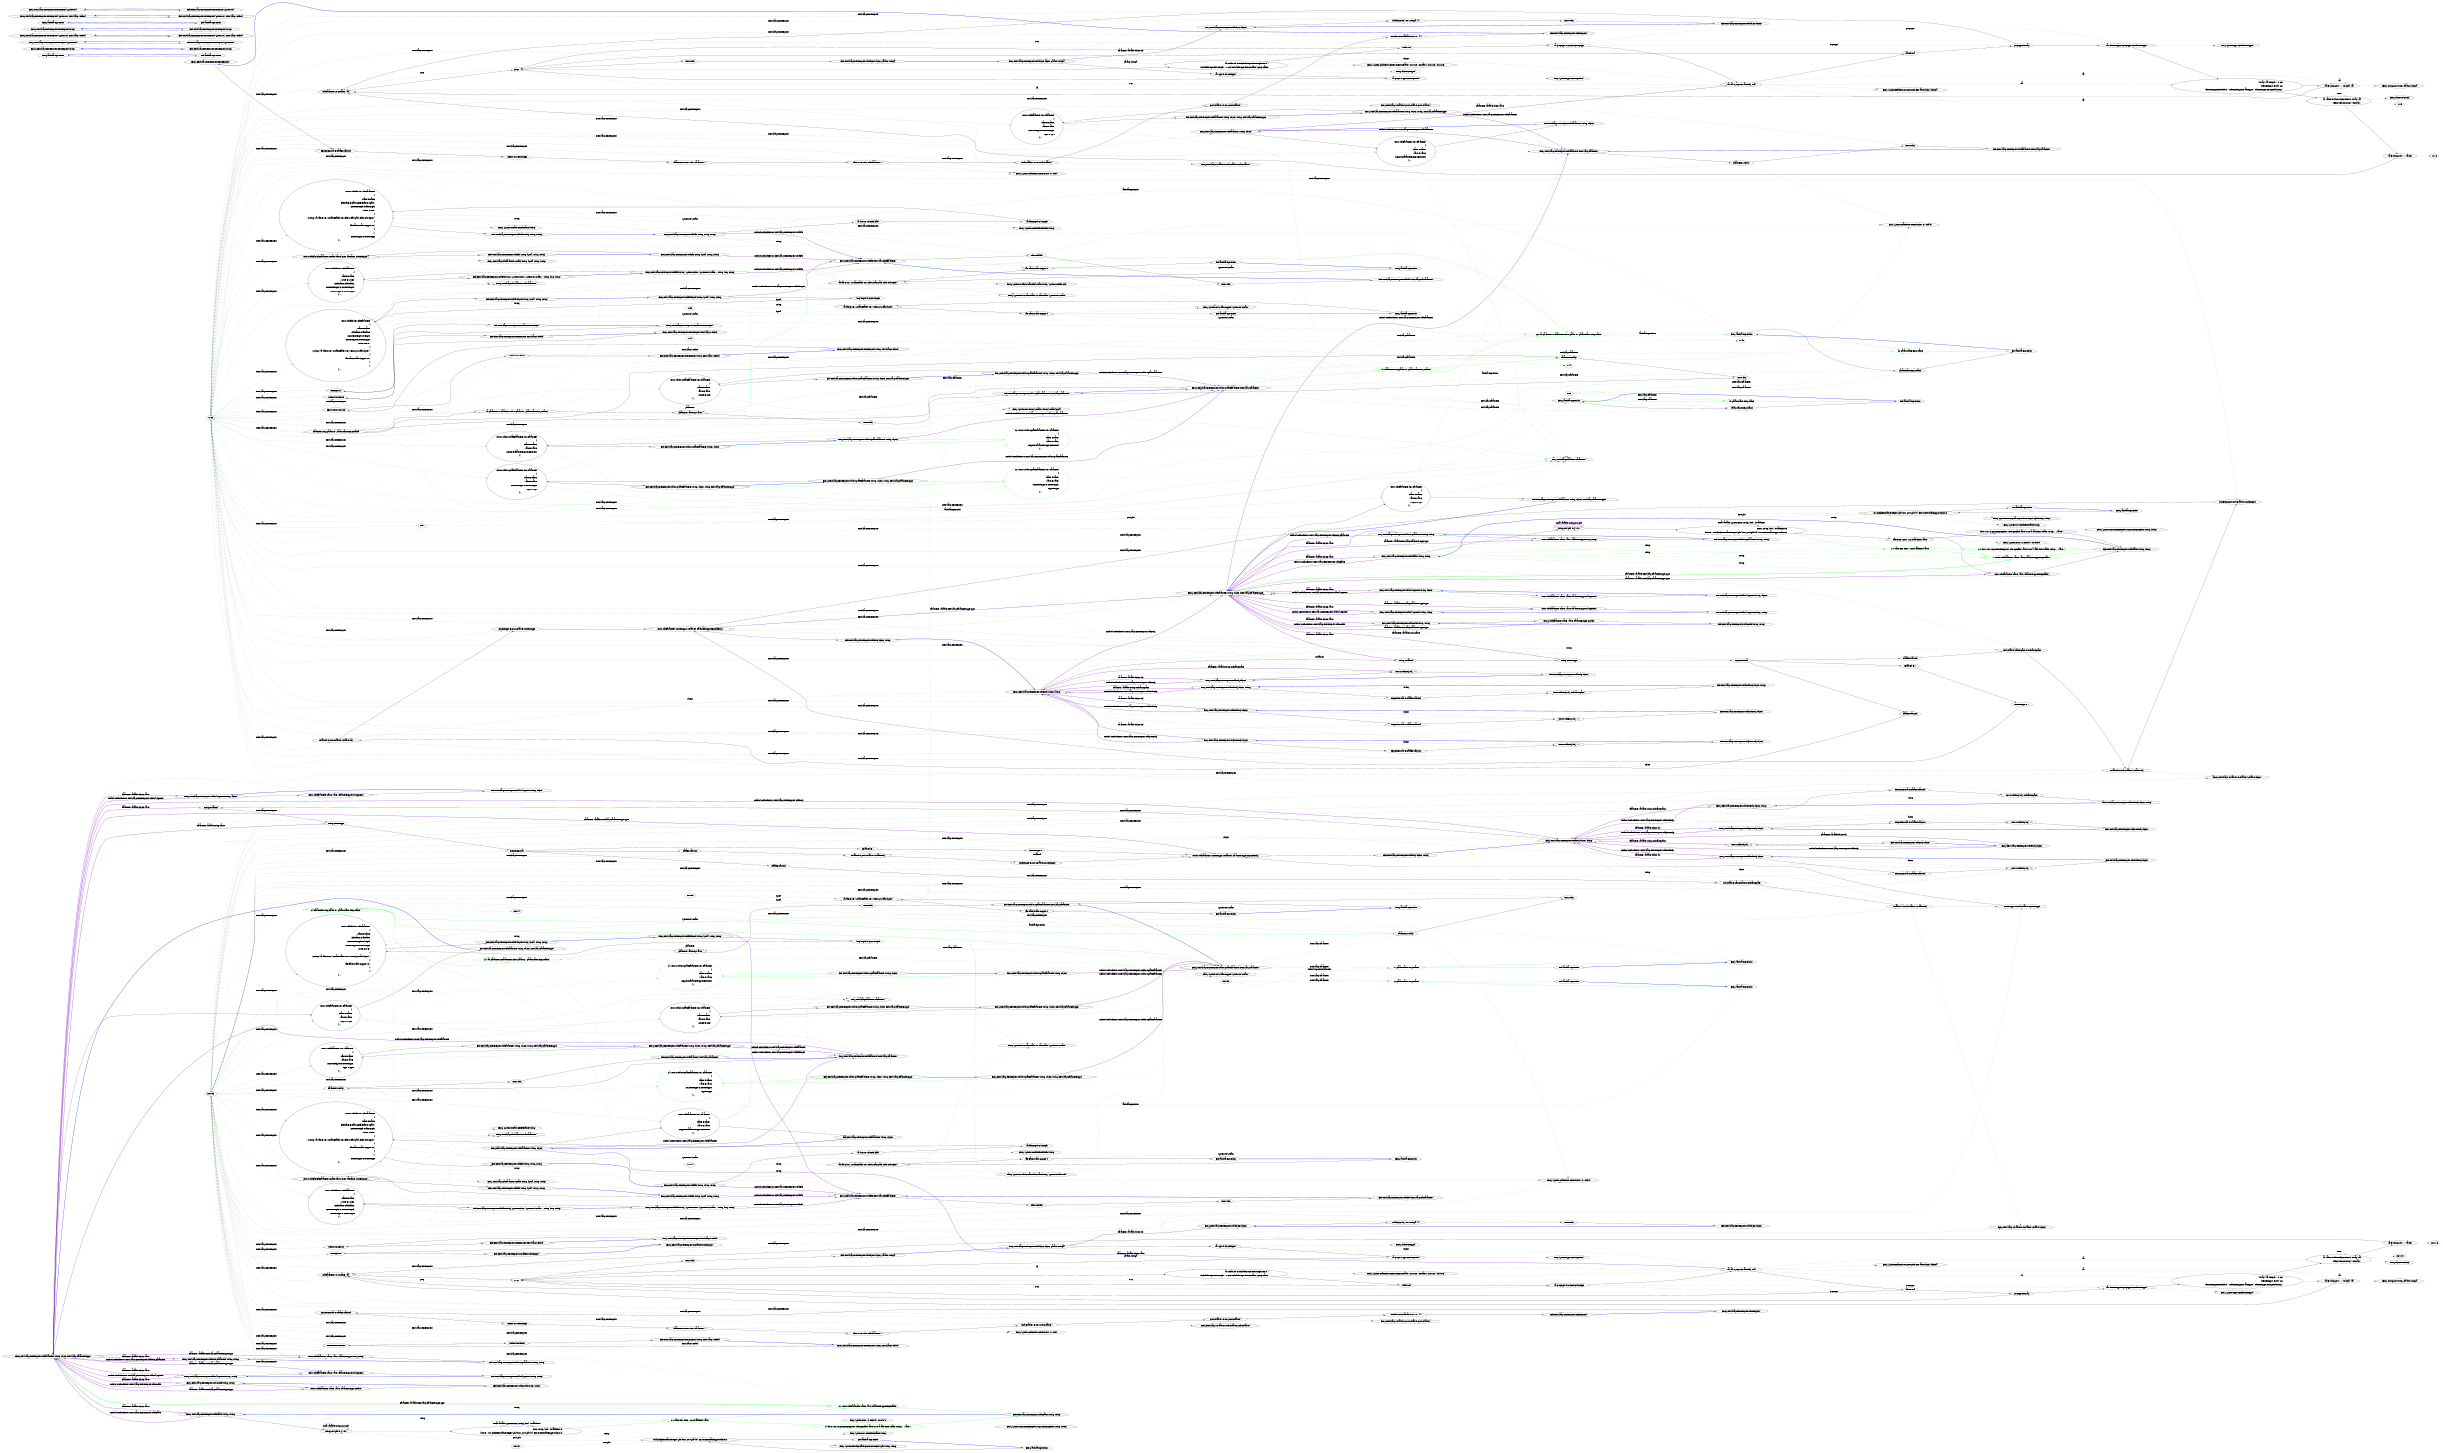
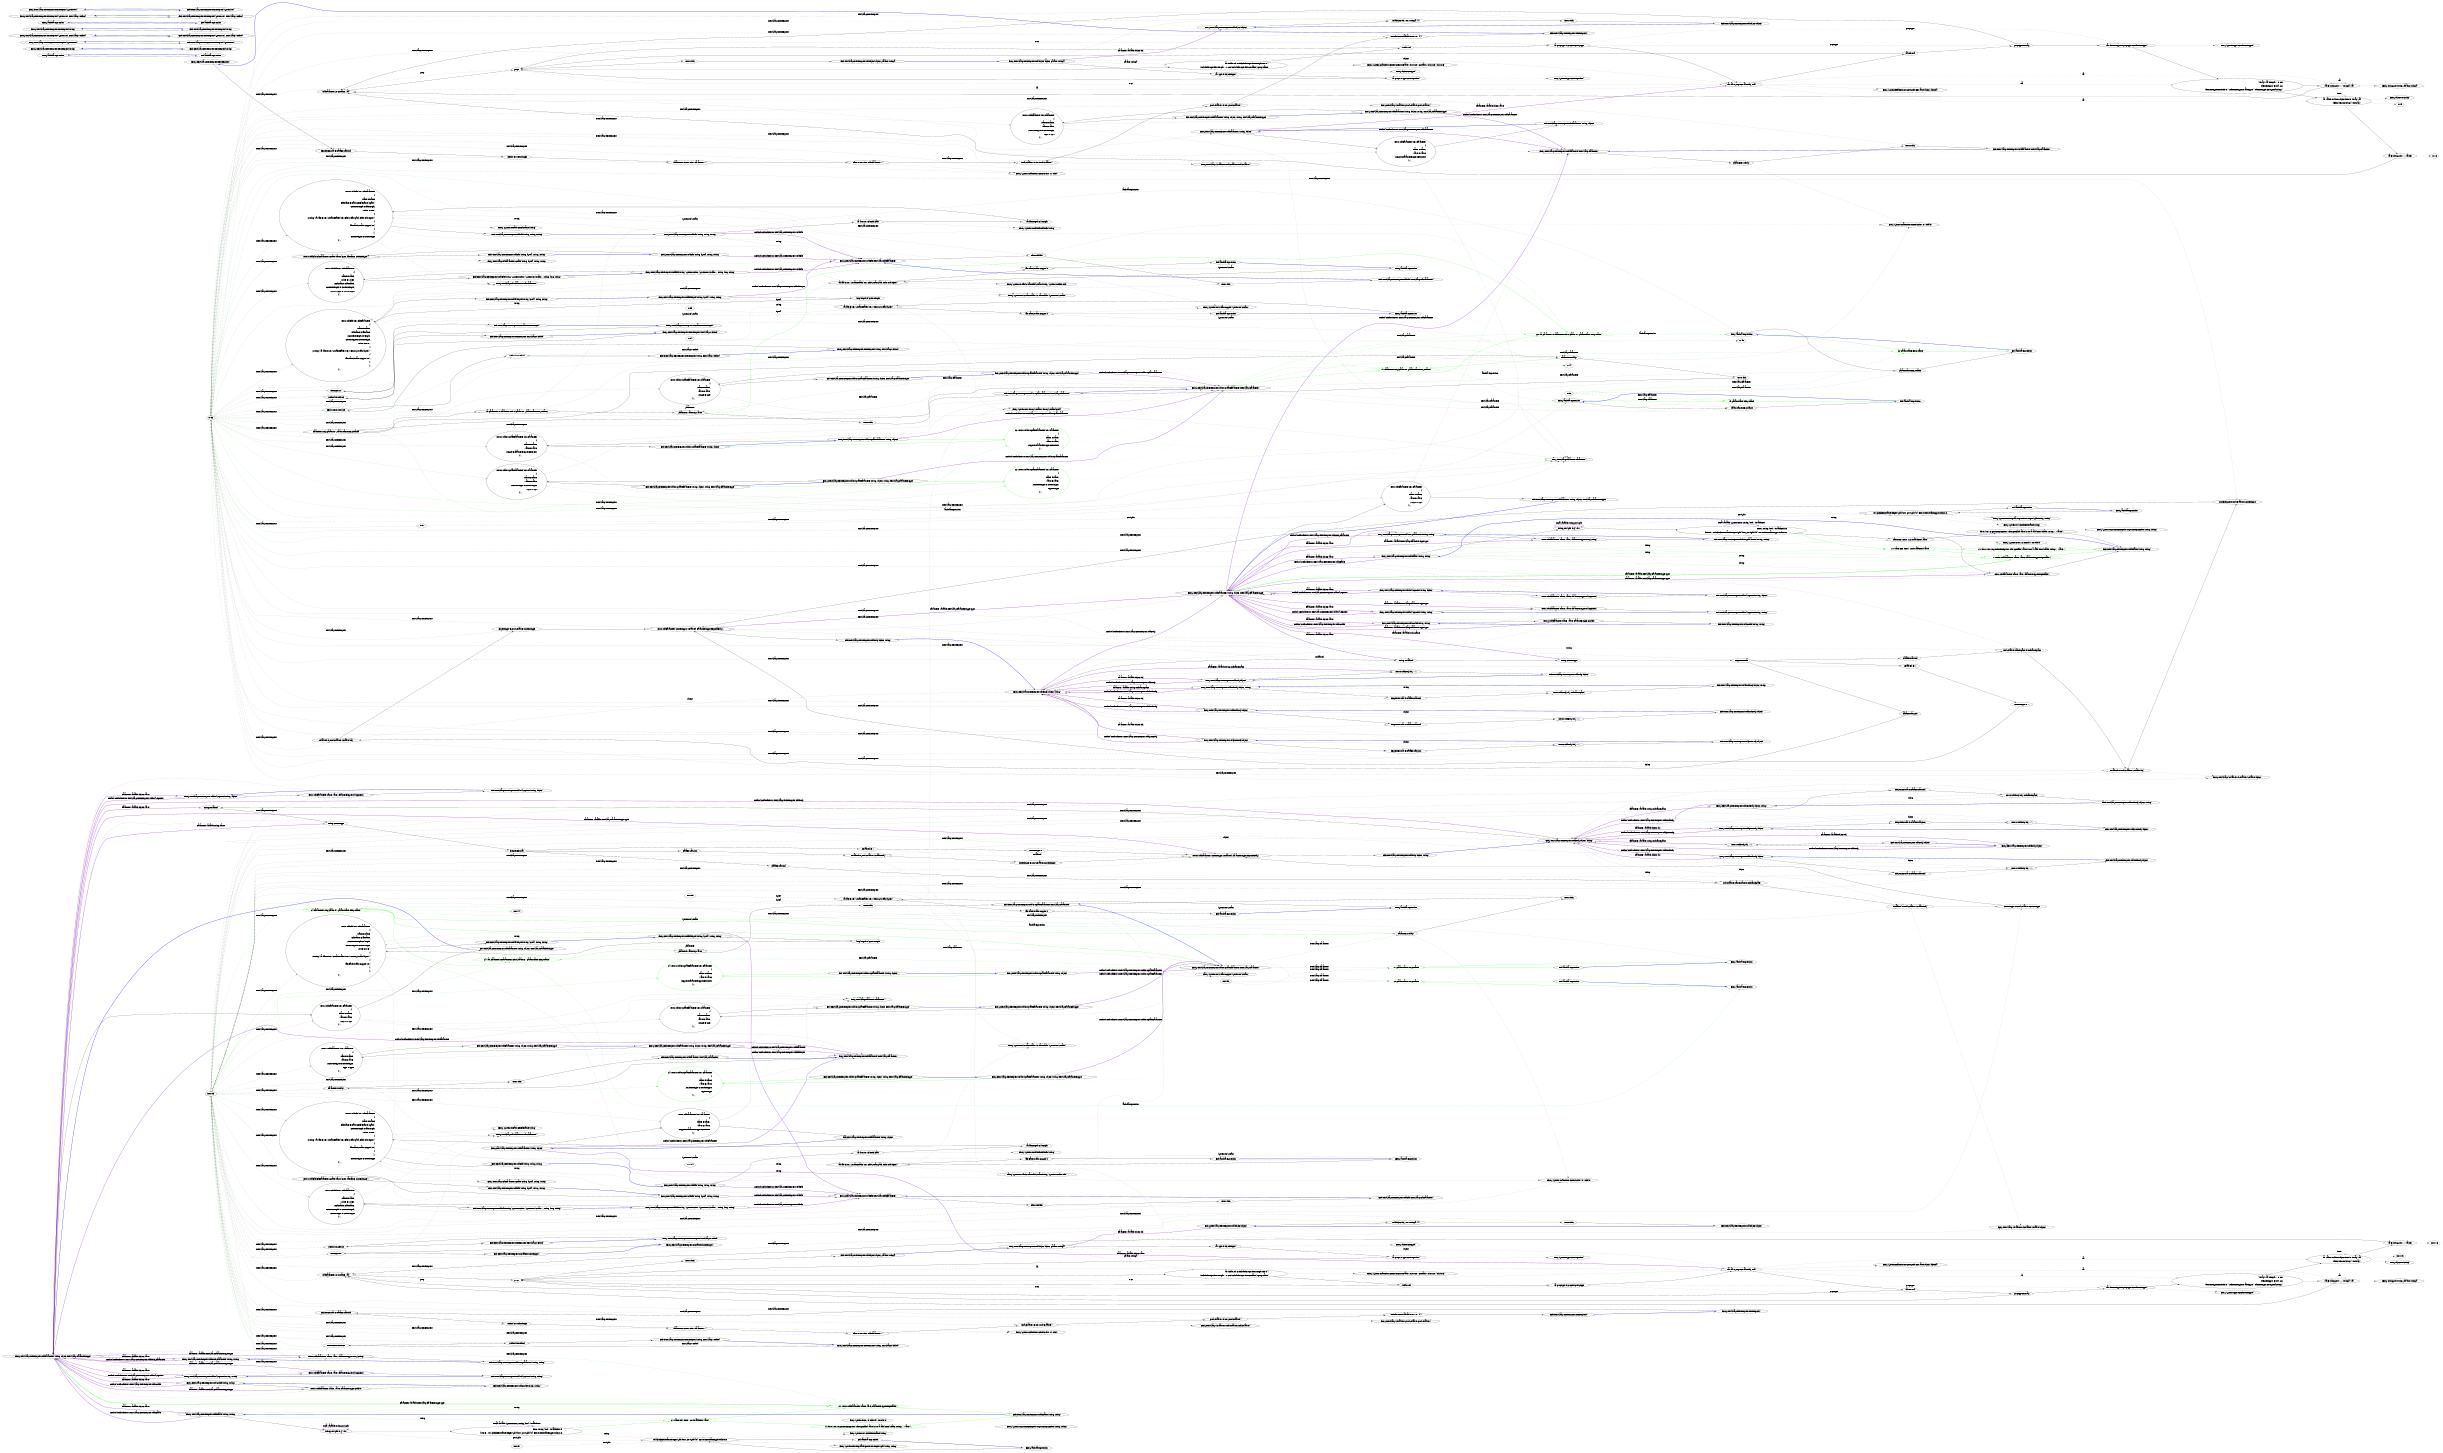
edge "m0_196" -> "17: param.Name == p.Name": label "AddUrlSegment.Parameter" -> "RestSharp.Parameter"
